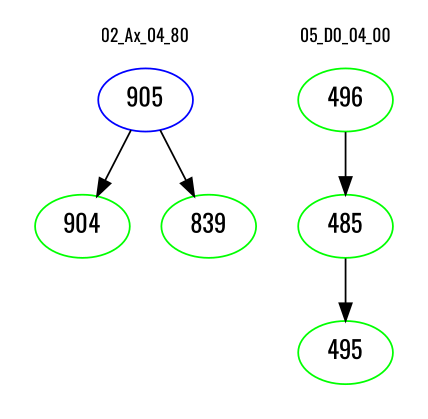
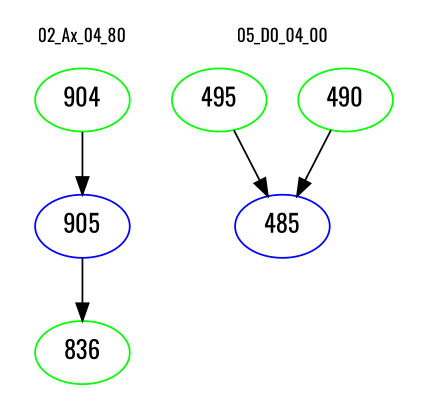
node "496": label "496" -> "490"
edge "905" -> "904": reversed
node "839": label "839" -> "836"
node "485": color green -> blue
edge "485" -> "495": reversed
